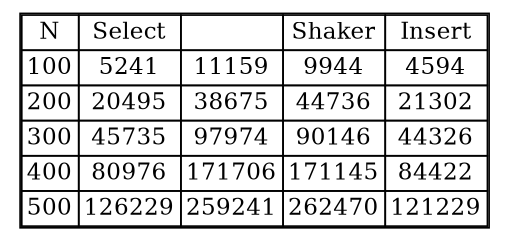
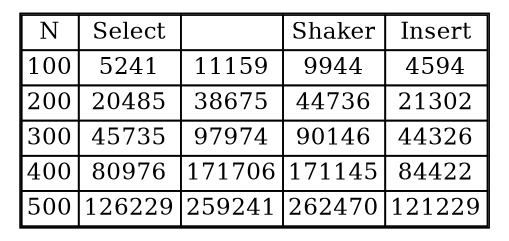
node "N": text "20495" -> "20485"
